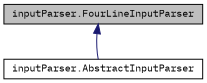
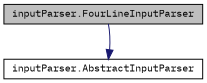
edge "inputParser.AbstractInputParser" -> "inputParser.FourLineInputParser": reversed
